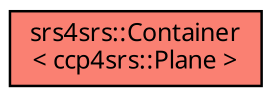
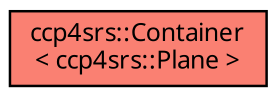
node "srs4srs::Container < ccp4srs::Plane >": label "srs4srs::Container < ccp4srs::Plane >" -> "ccp4srs::Container < ccp4srs::Plane >"
